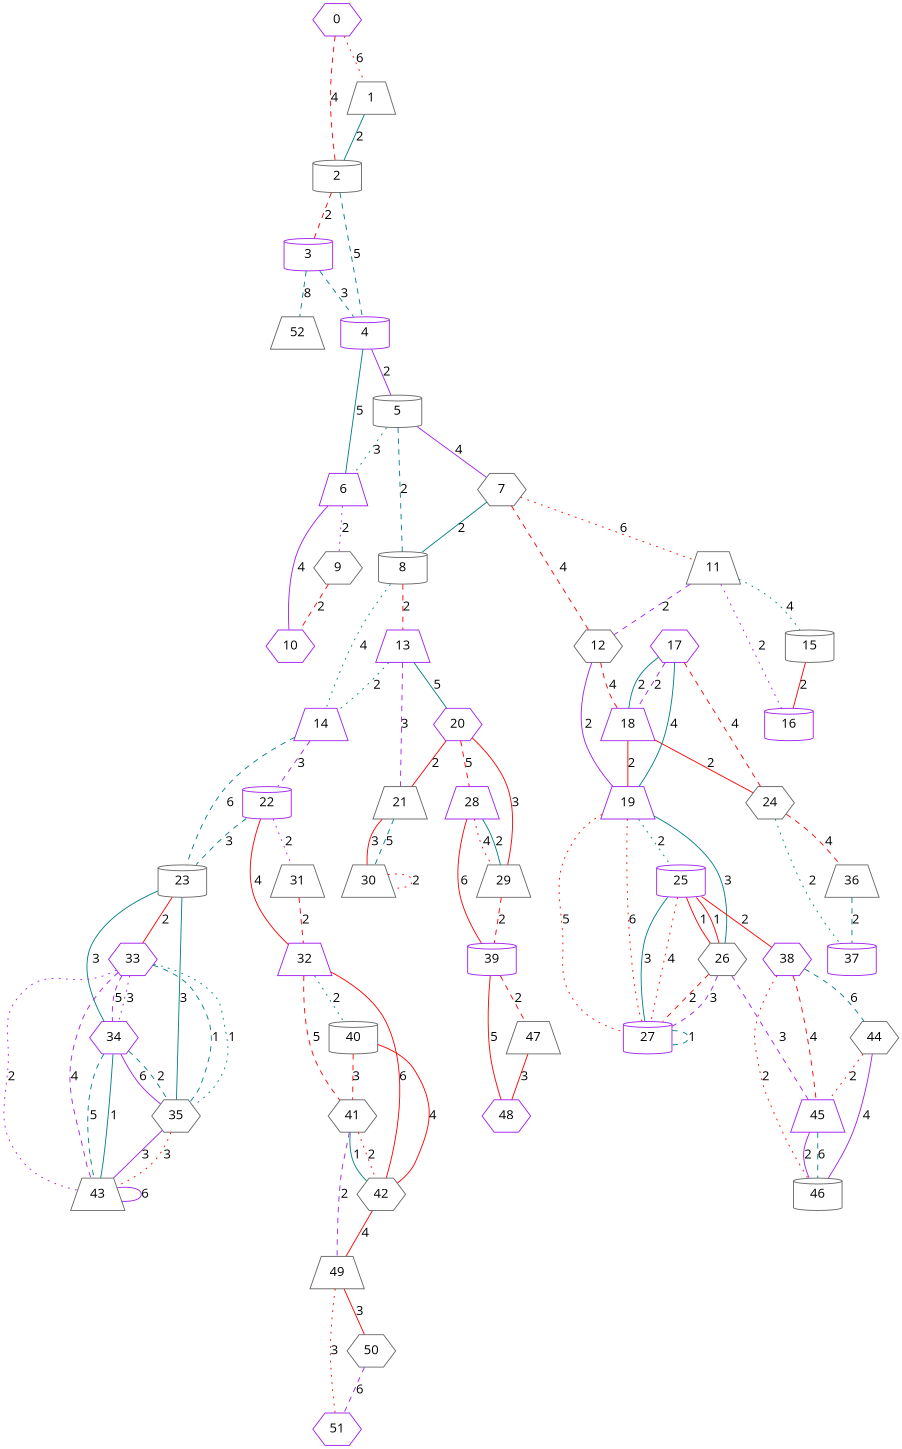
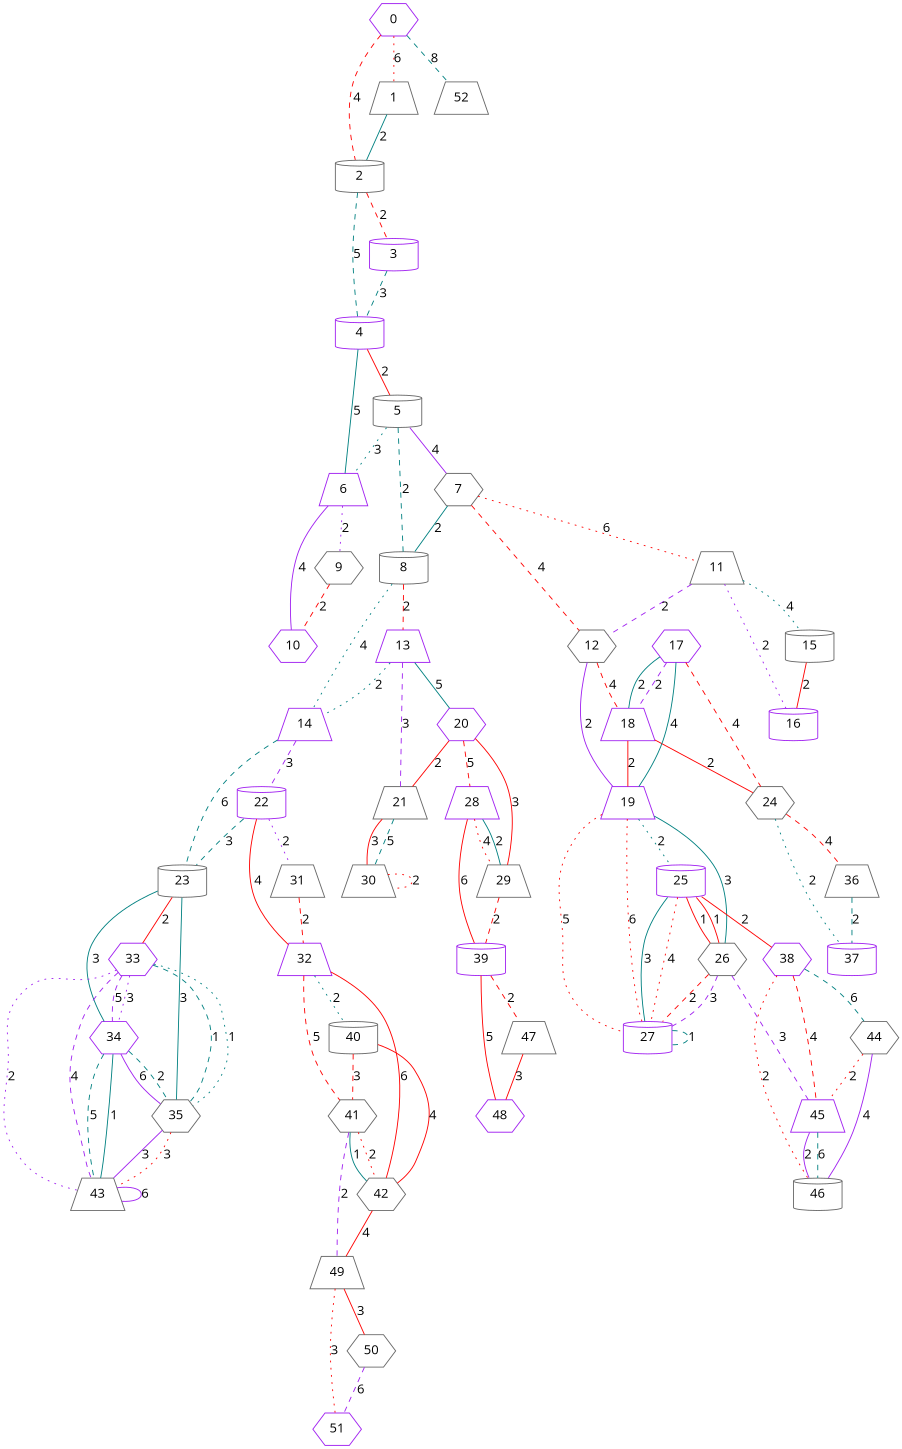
edge "3" -- "52": now "0" -- "52"
edge "4" -- "5": color purple -> red
